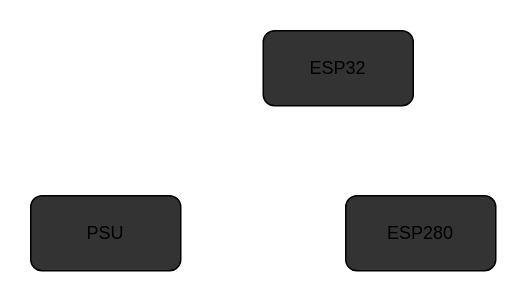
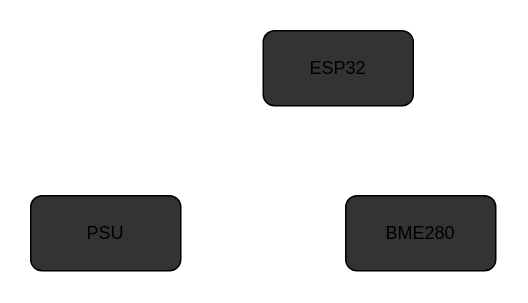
node "ESP280": label "ESP280" -> "BME280"
